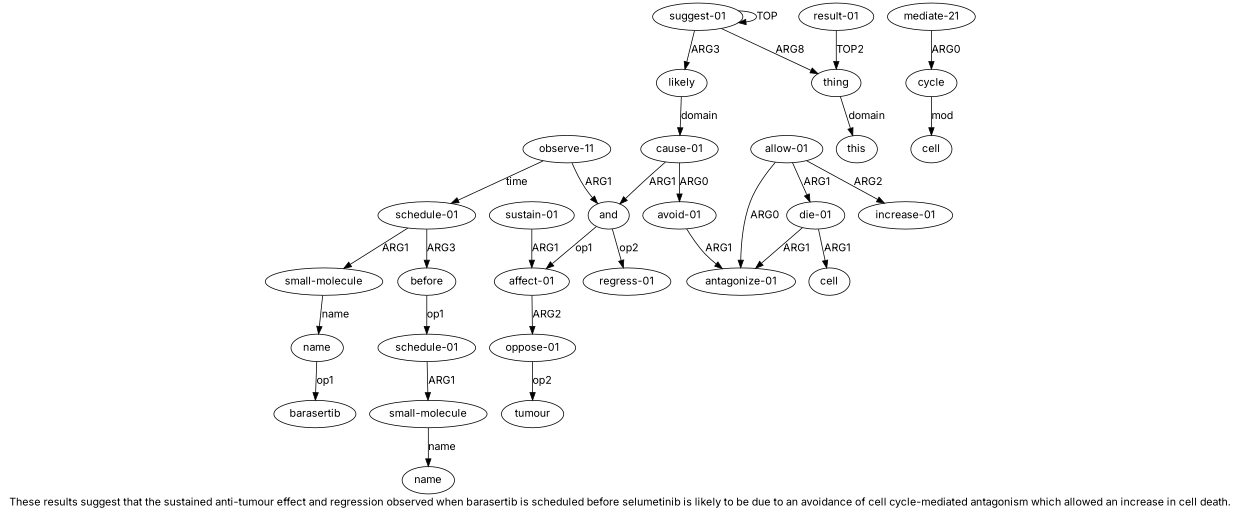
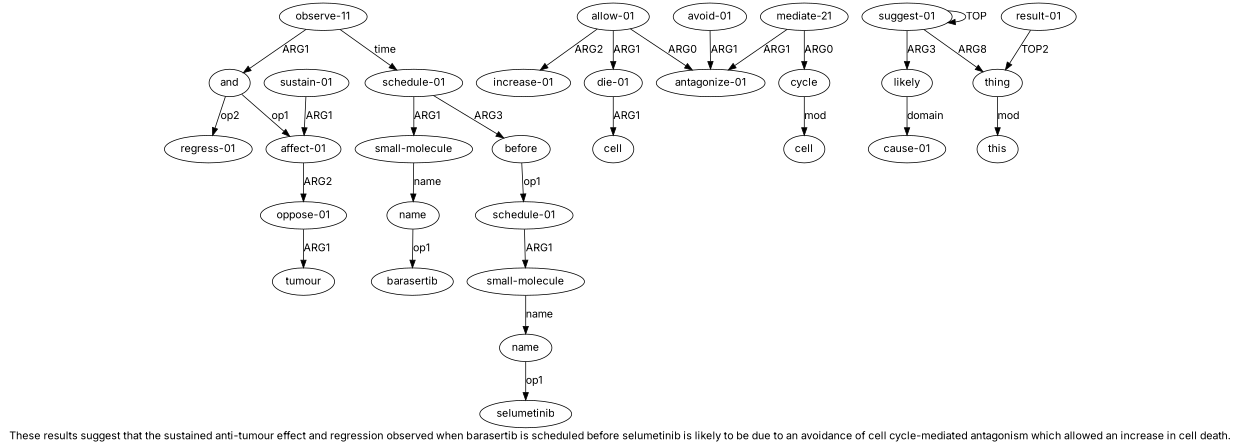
edge "thing" -> "this": label "domain" -> "mod"
edge "cause-01" -> "avoid-01": removed, label "ARG0"
edge "cause-01" -> "and": removed, label "ARG1"
edge "die-01" -> "antagonize-01": now "mediate-21" -> "antagonize-01"
edge "oppose-01" -> "tumour": label "op2" -> "ARG1"
node "selumetinib": added
